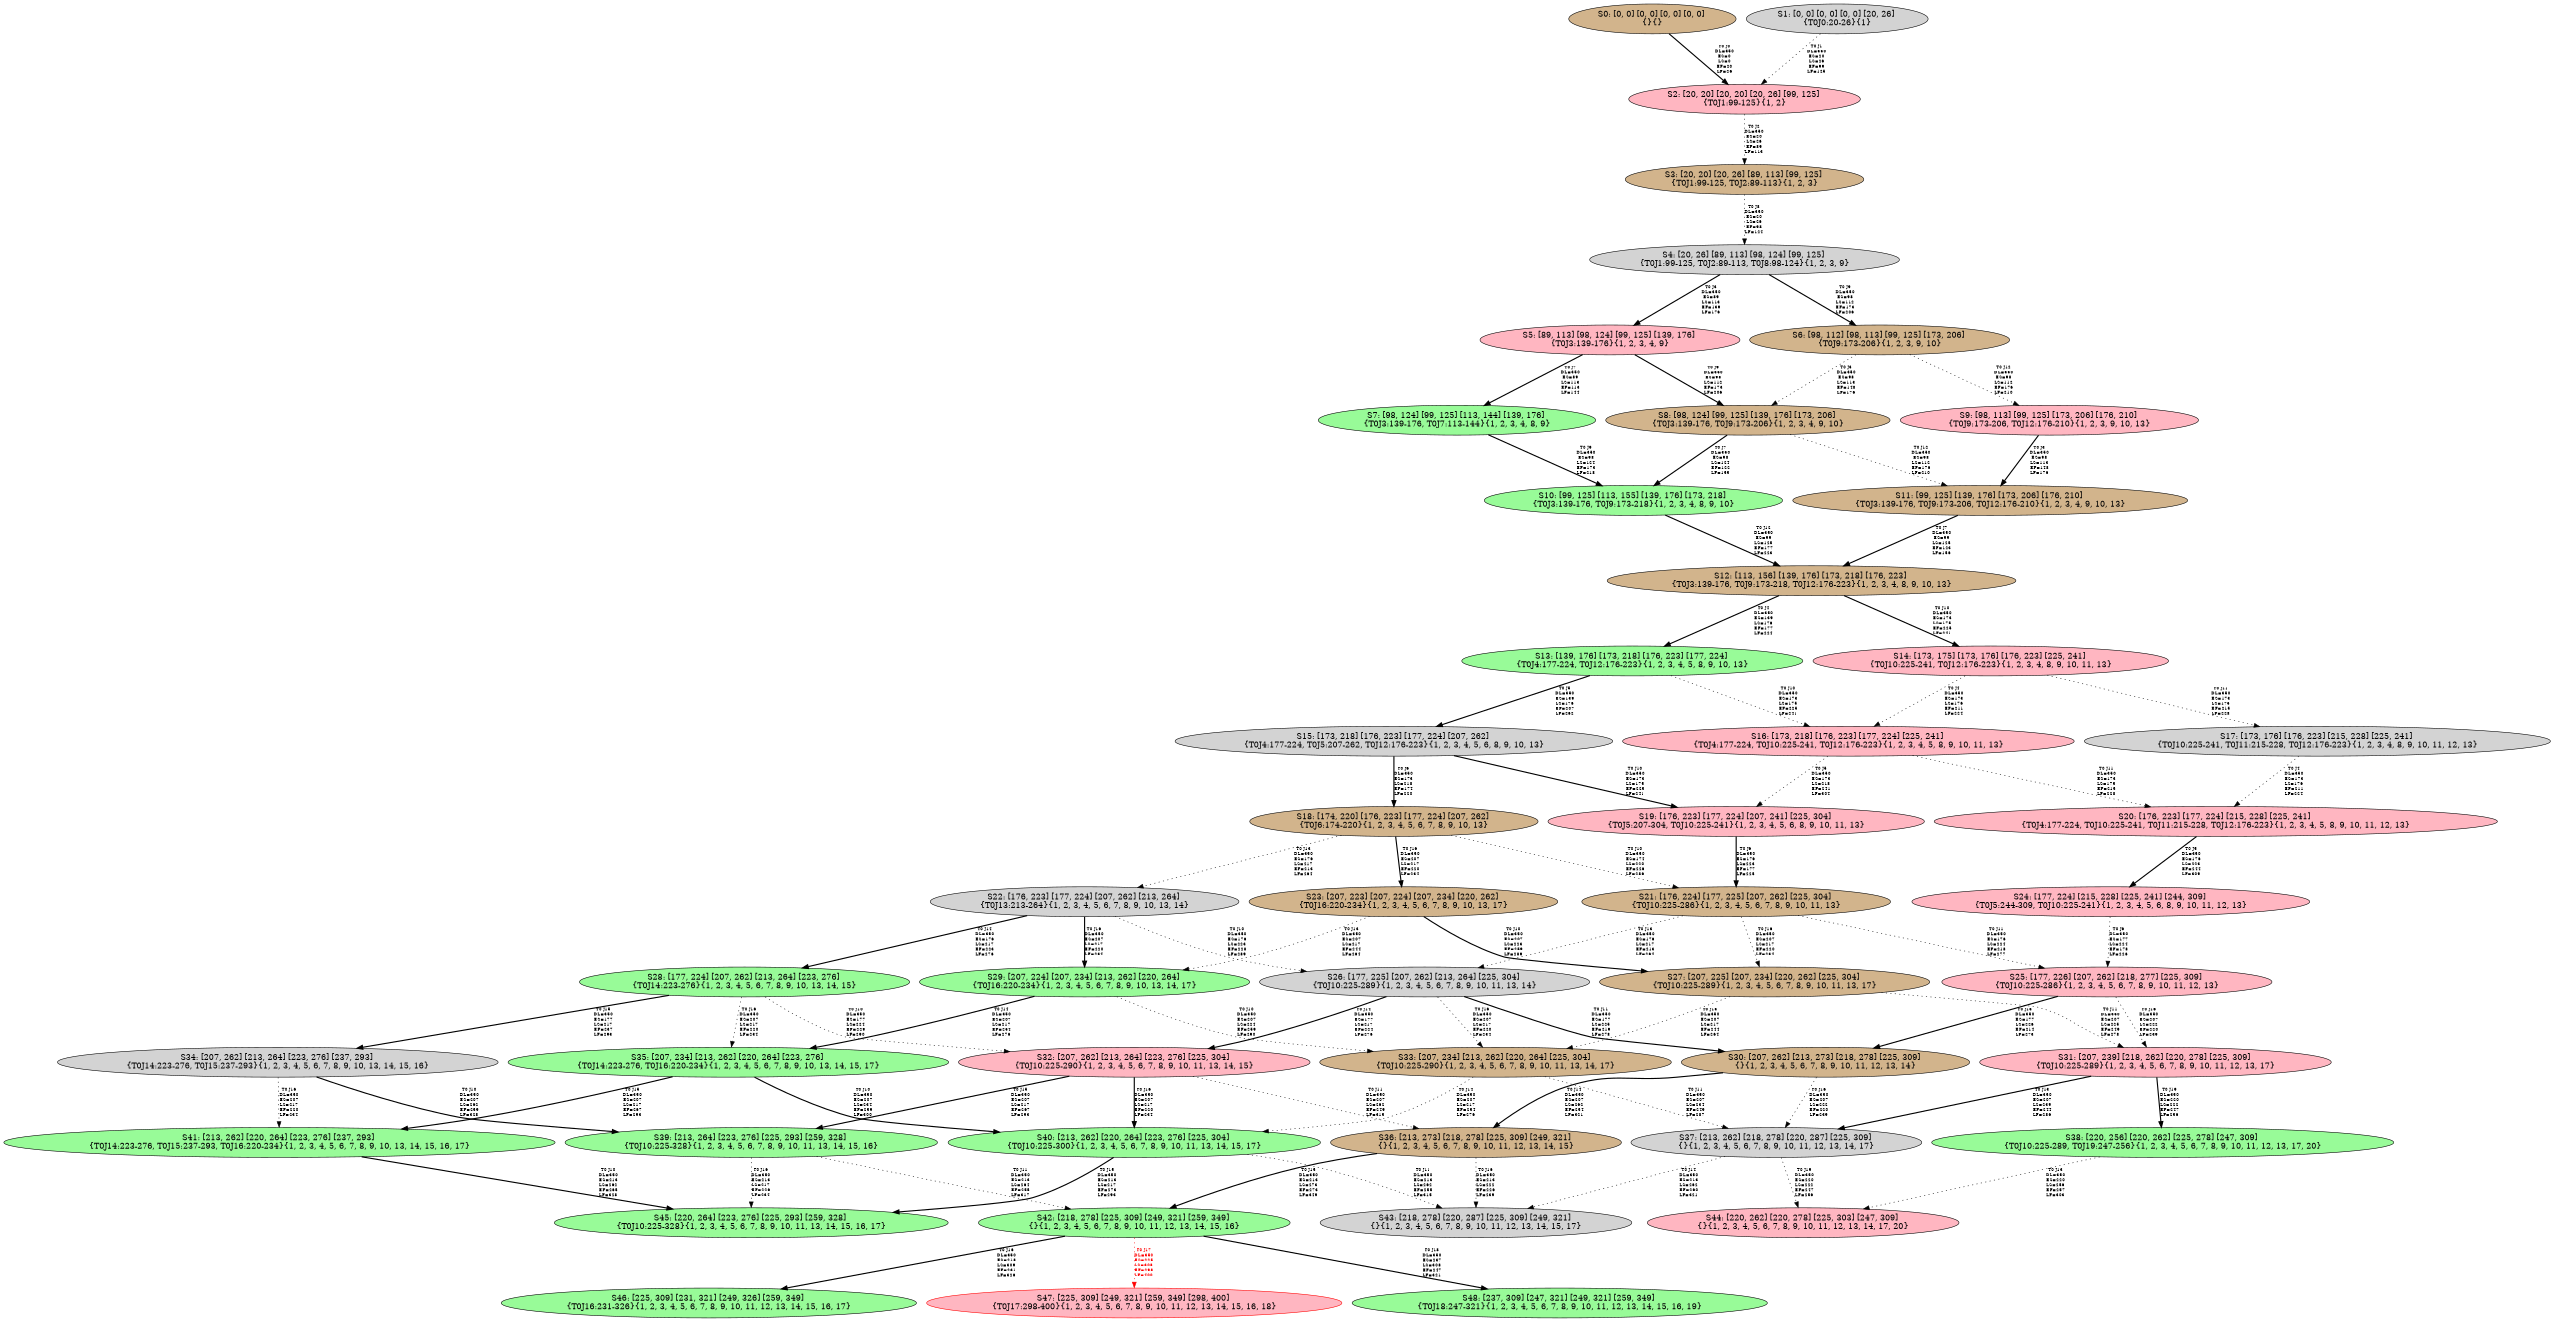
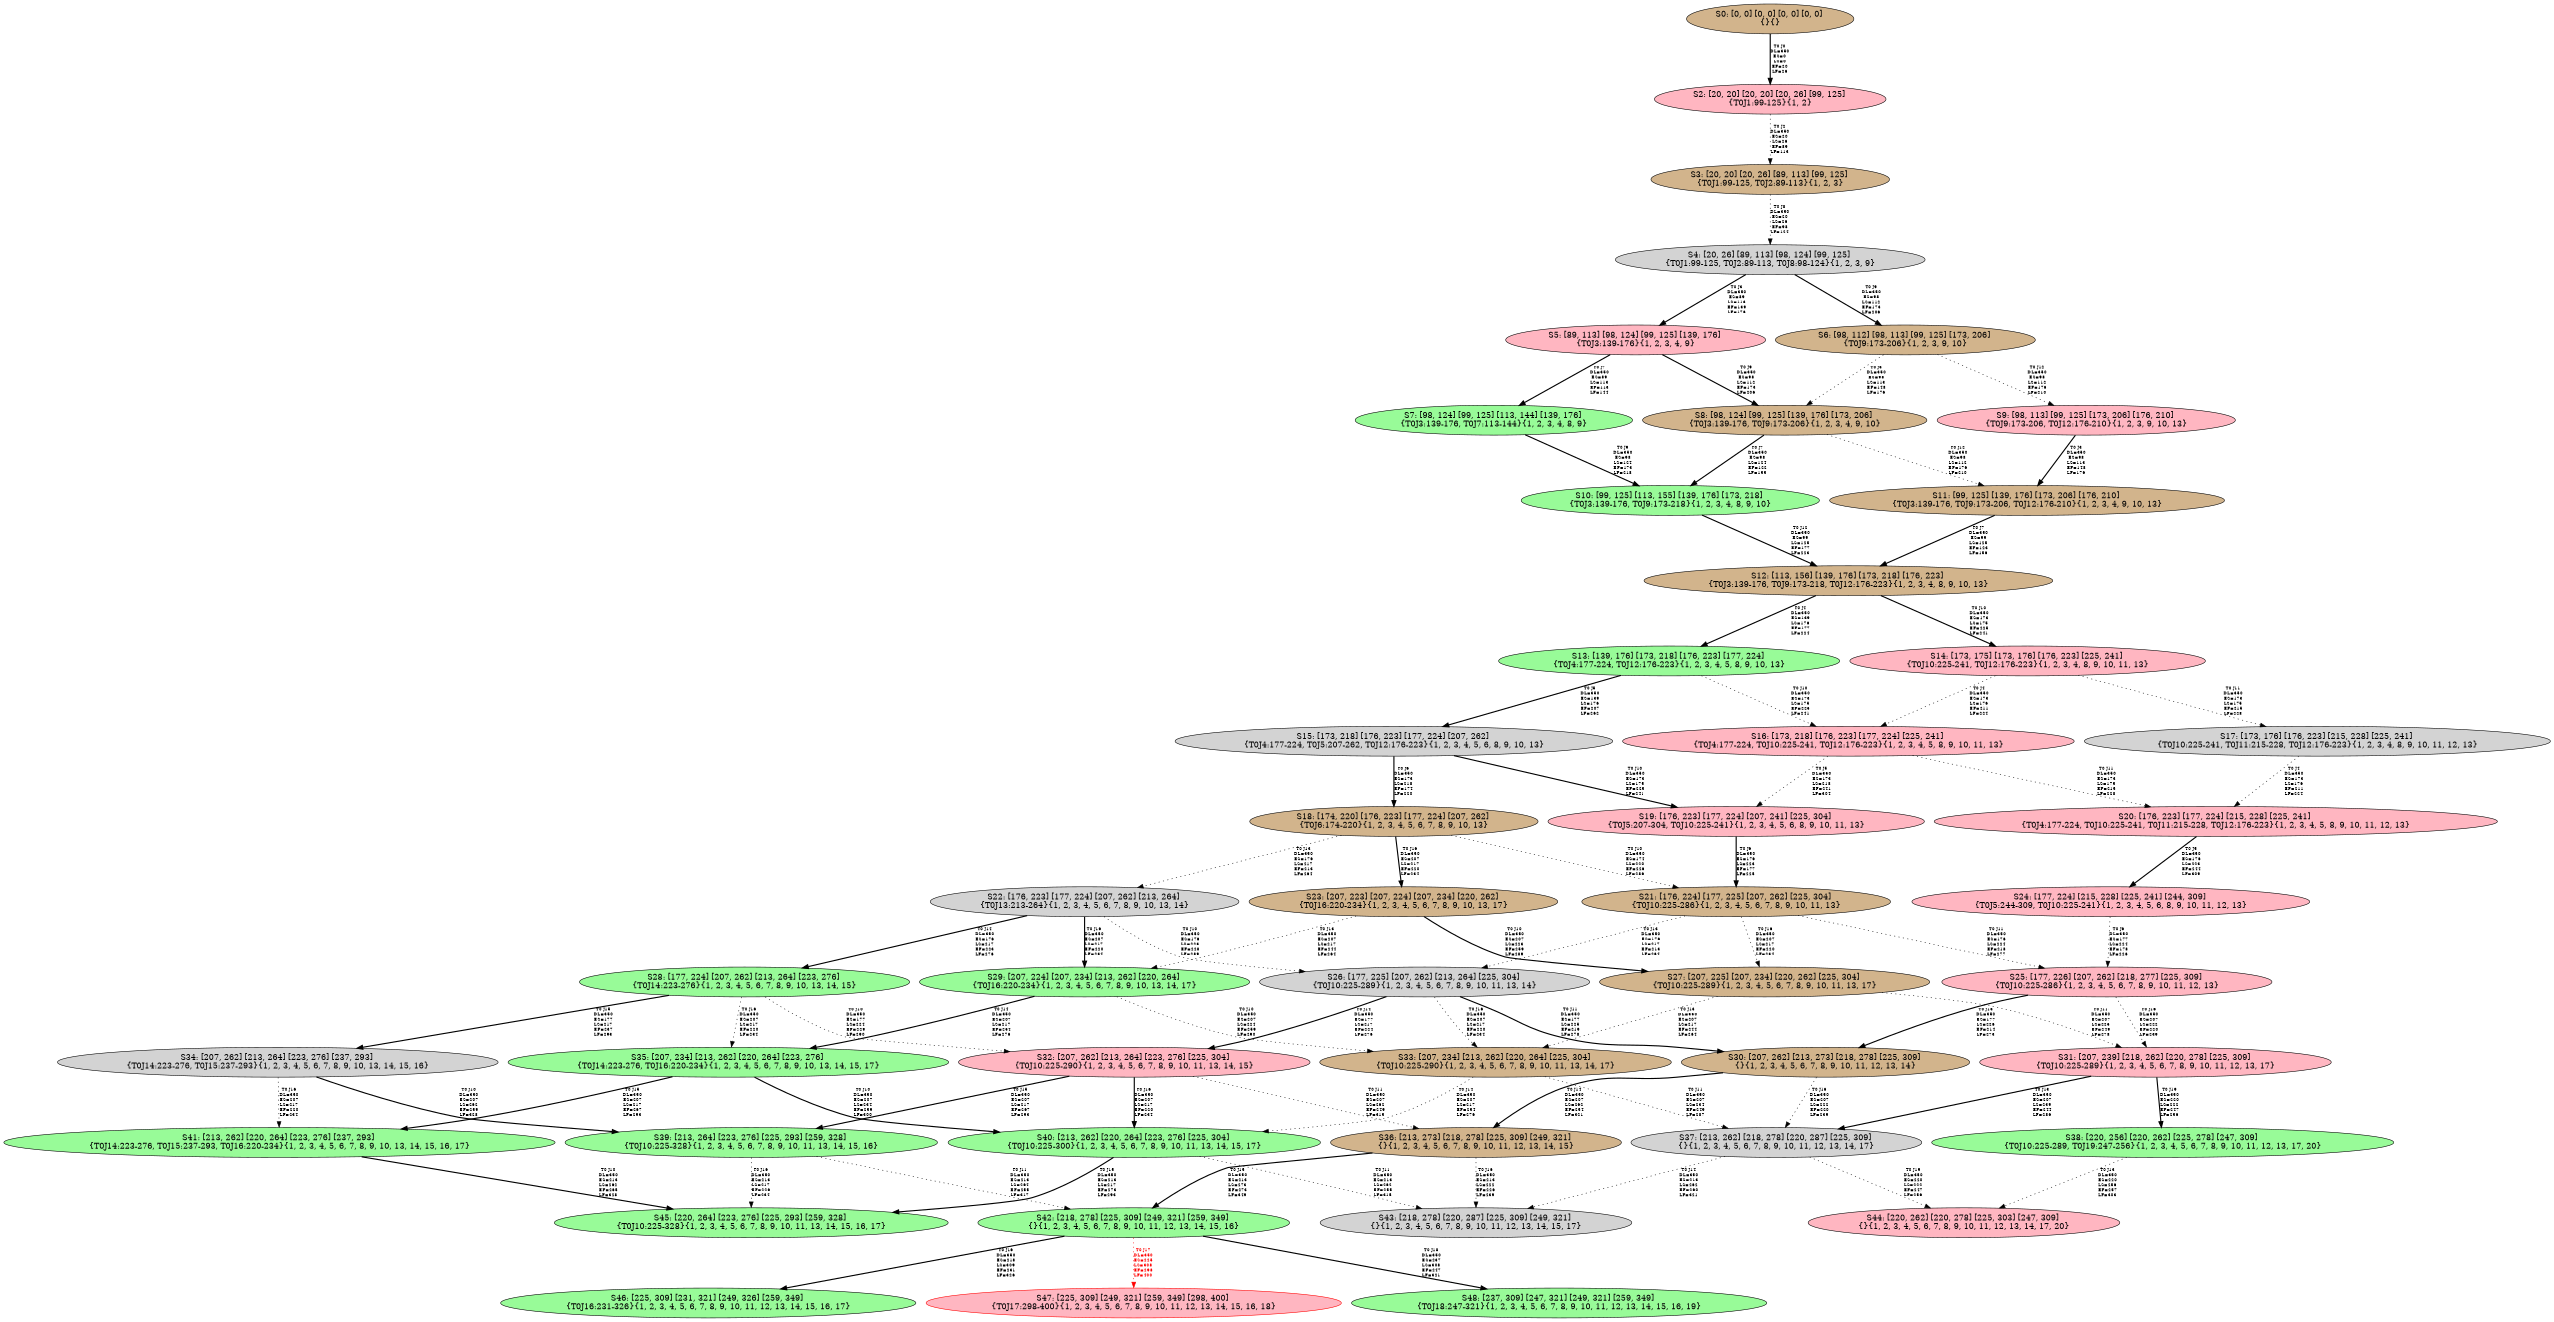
node "S1: [0, 0] [0, 0] [0, 0] [20, 26] {T0J0:20-26}{1}": removed
